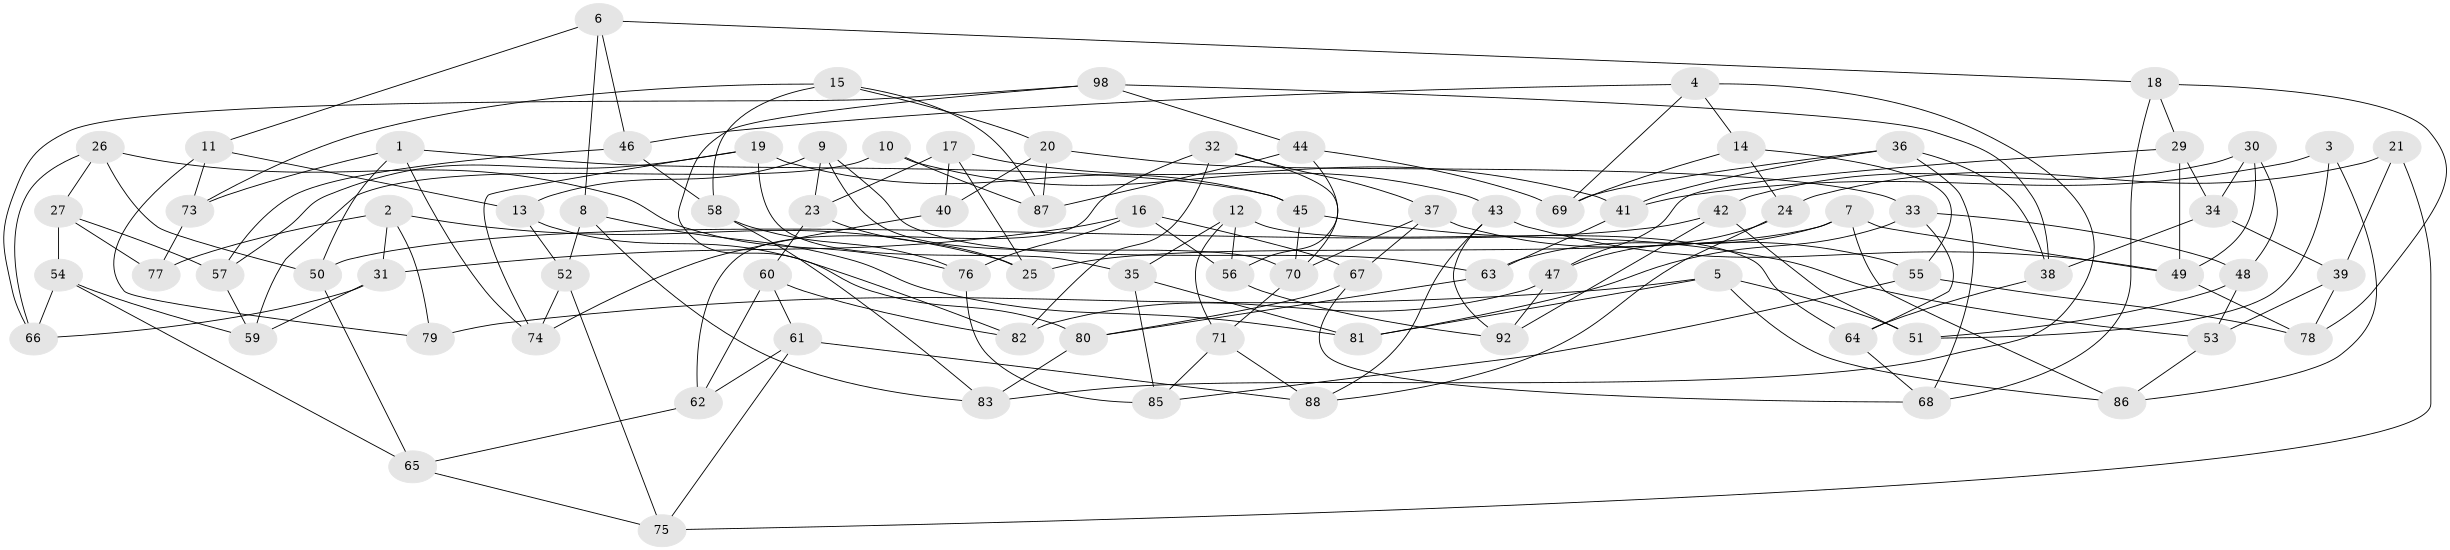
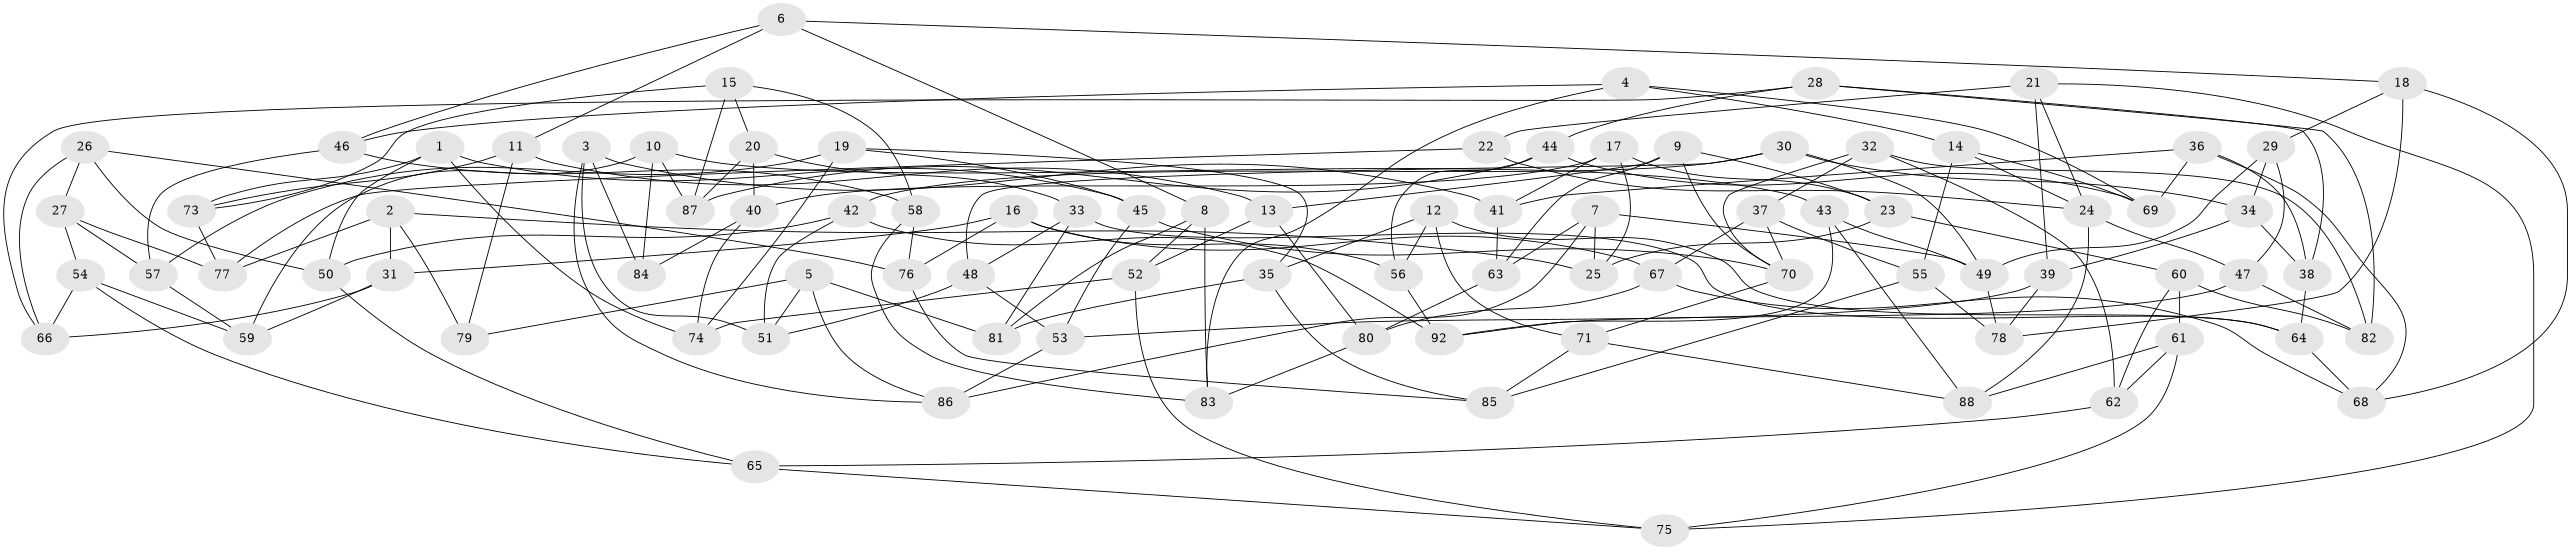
node "98": label "98" -> "28"
node "22": added
node "84": added
